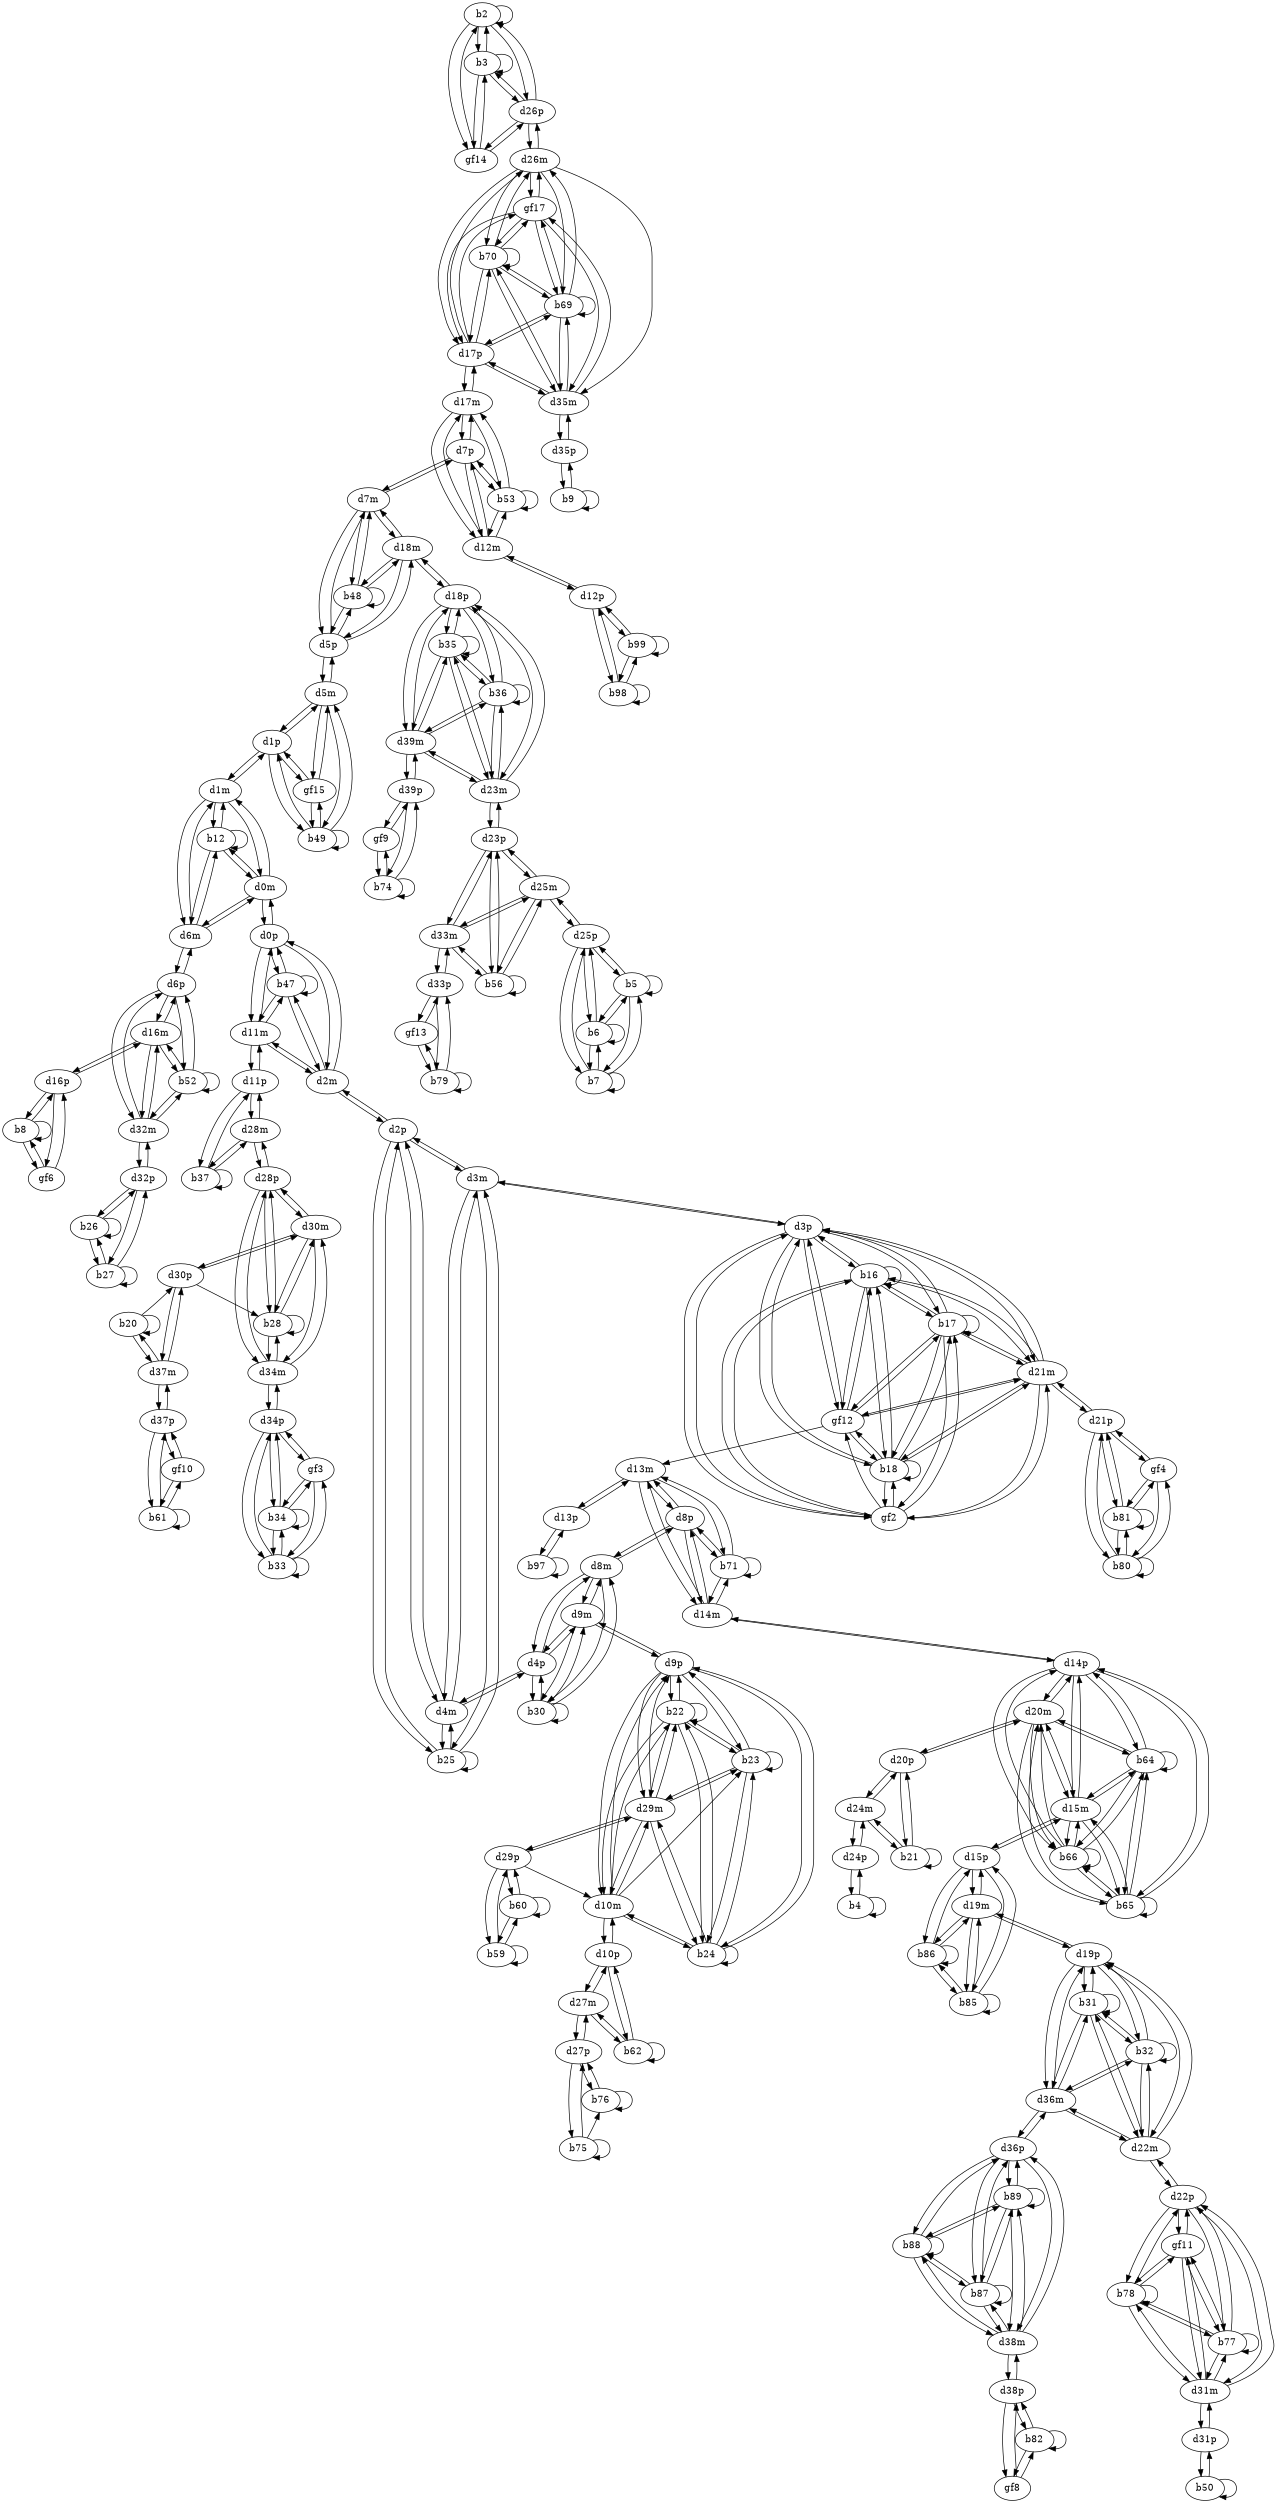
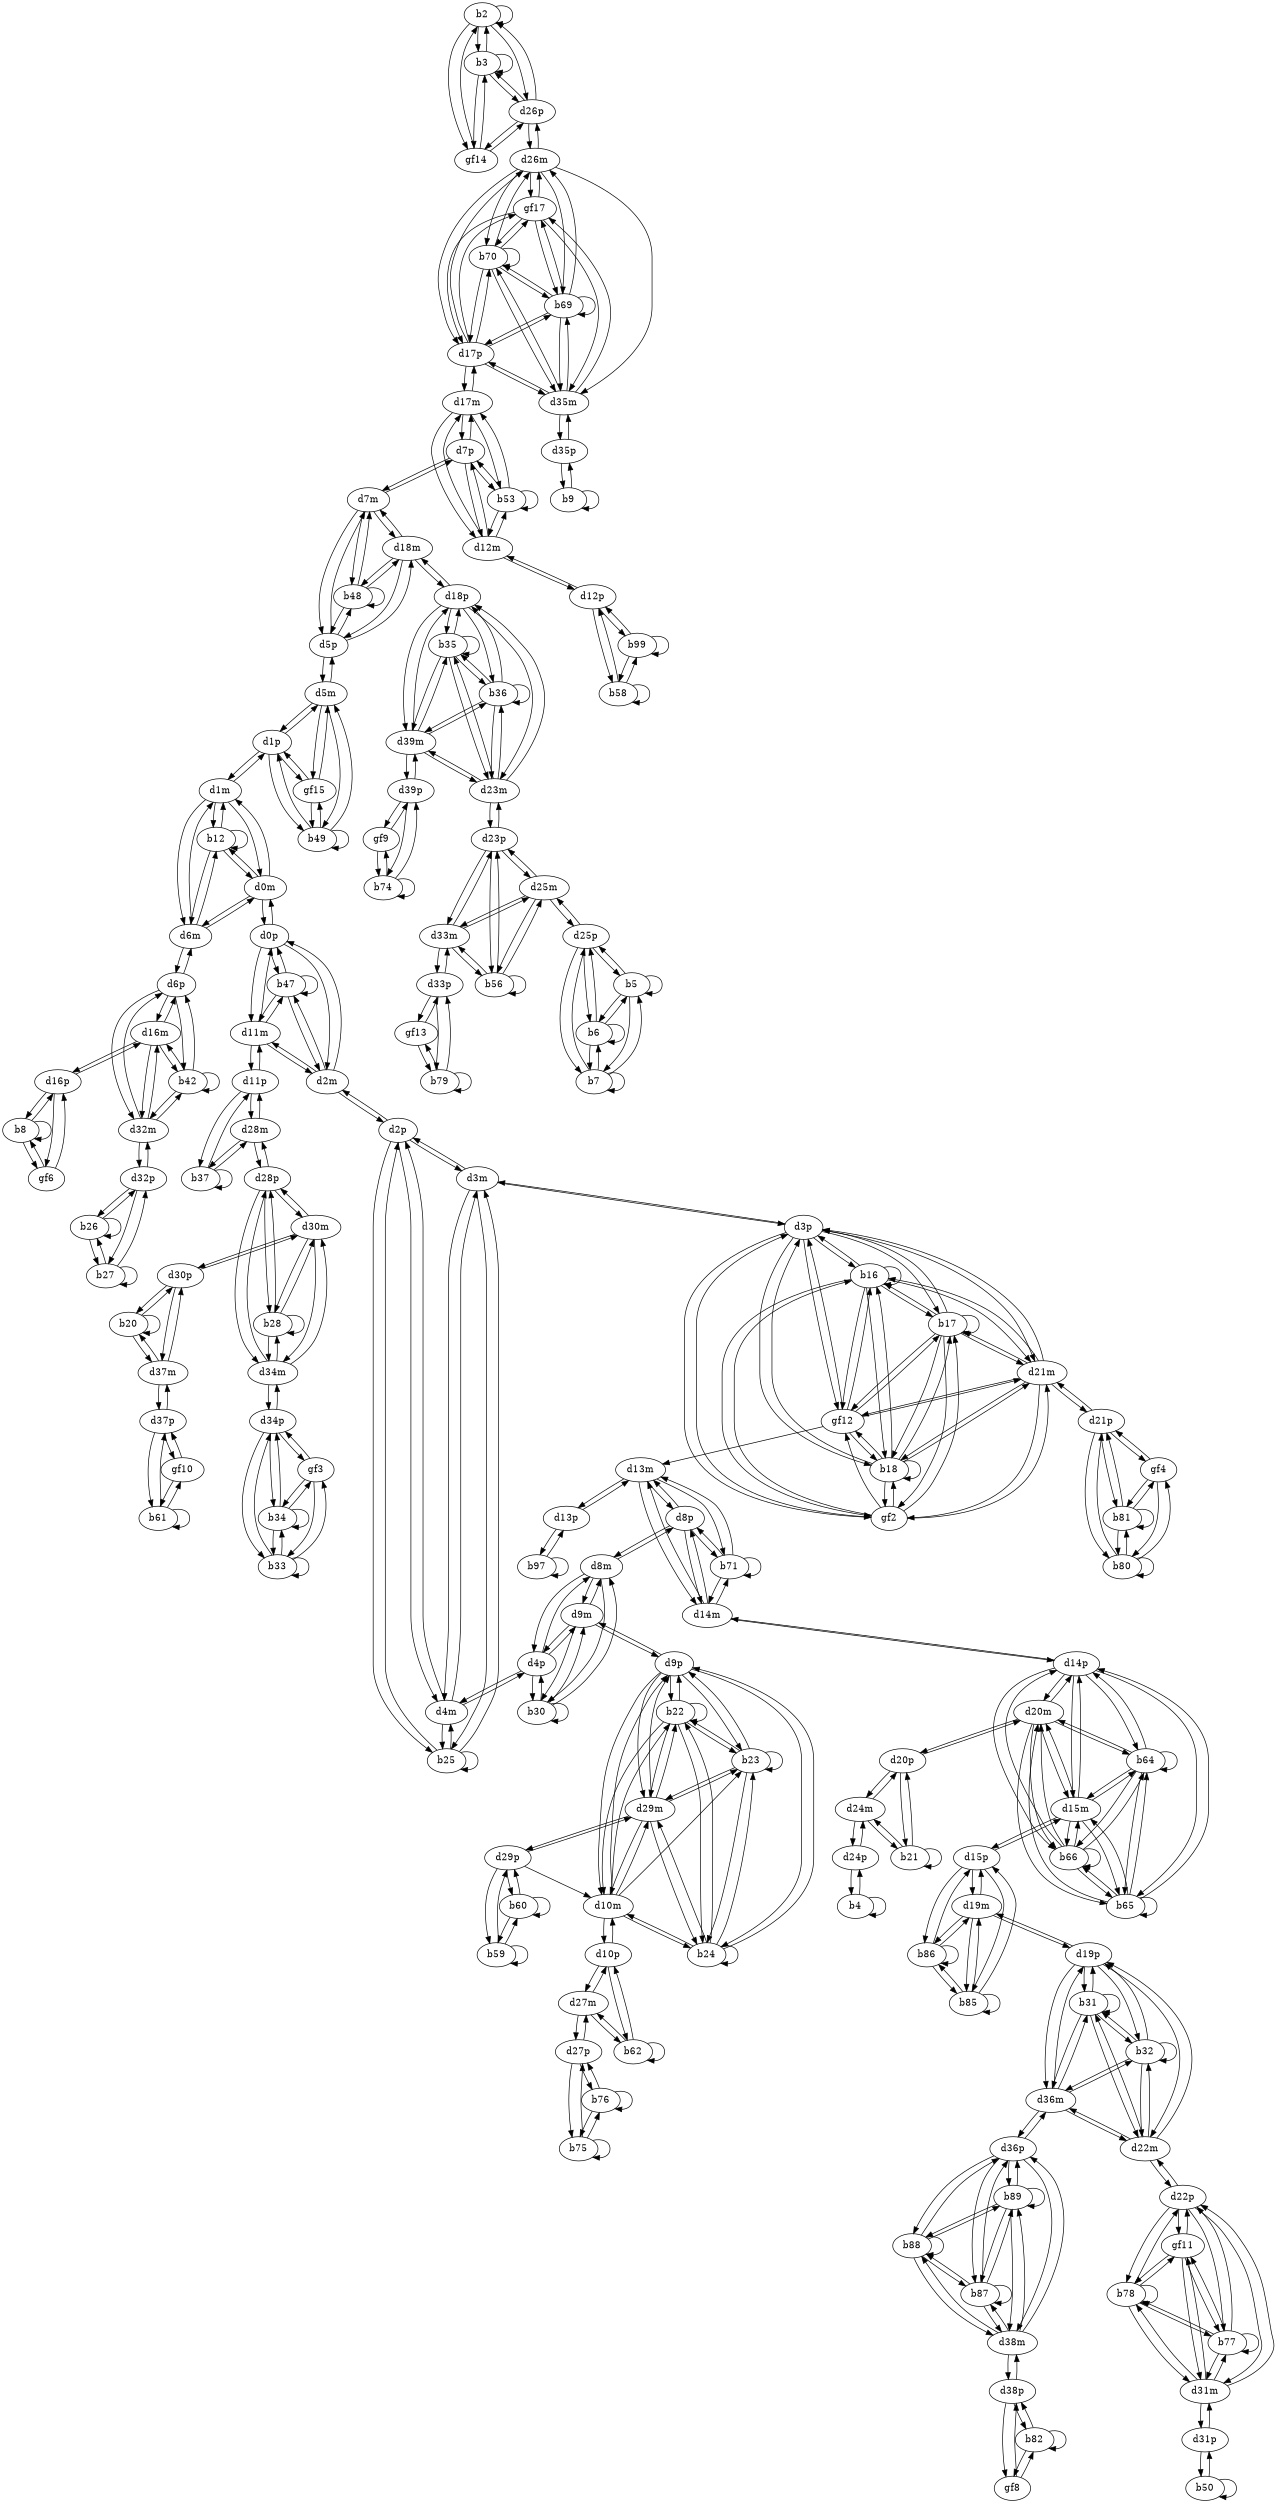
node "b98": label "b98" -> "b58"
node "b52": label "b52" -> "b42"
edge "d30p" -> "b28": now "d30p" -> "b20"
edge "b76" -> "b75": added
